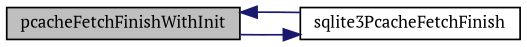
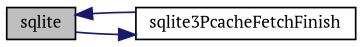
node "pcacheFetchFinishWithInit": label "pcacheFetchFinishWithInit" -> "sqlite"
